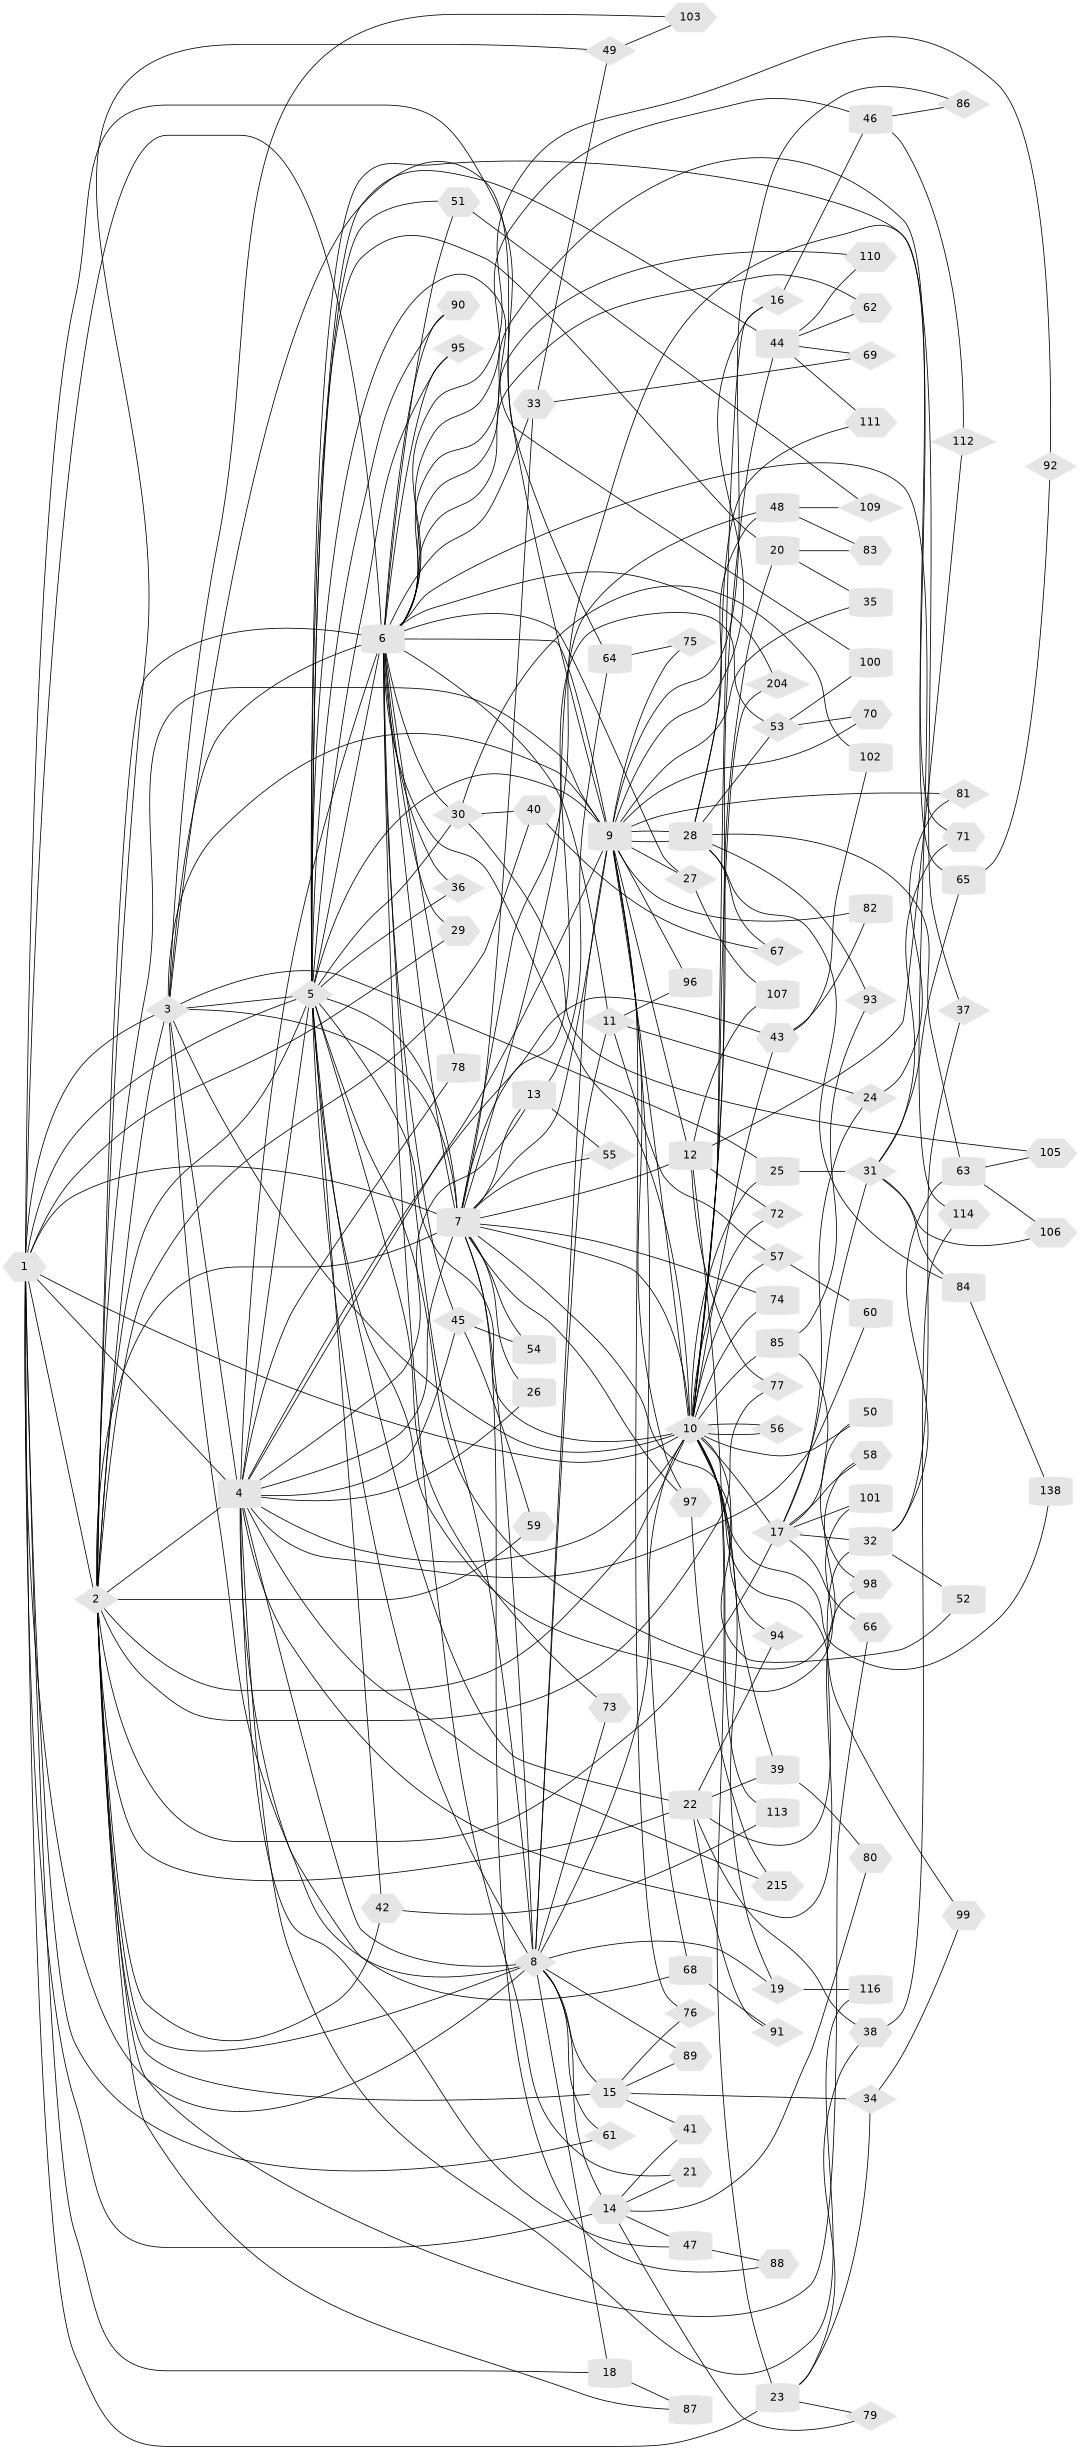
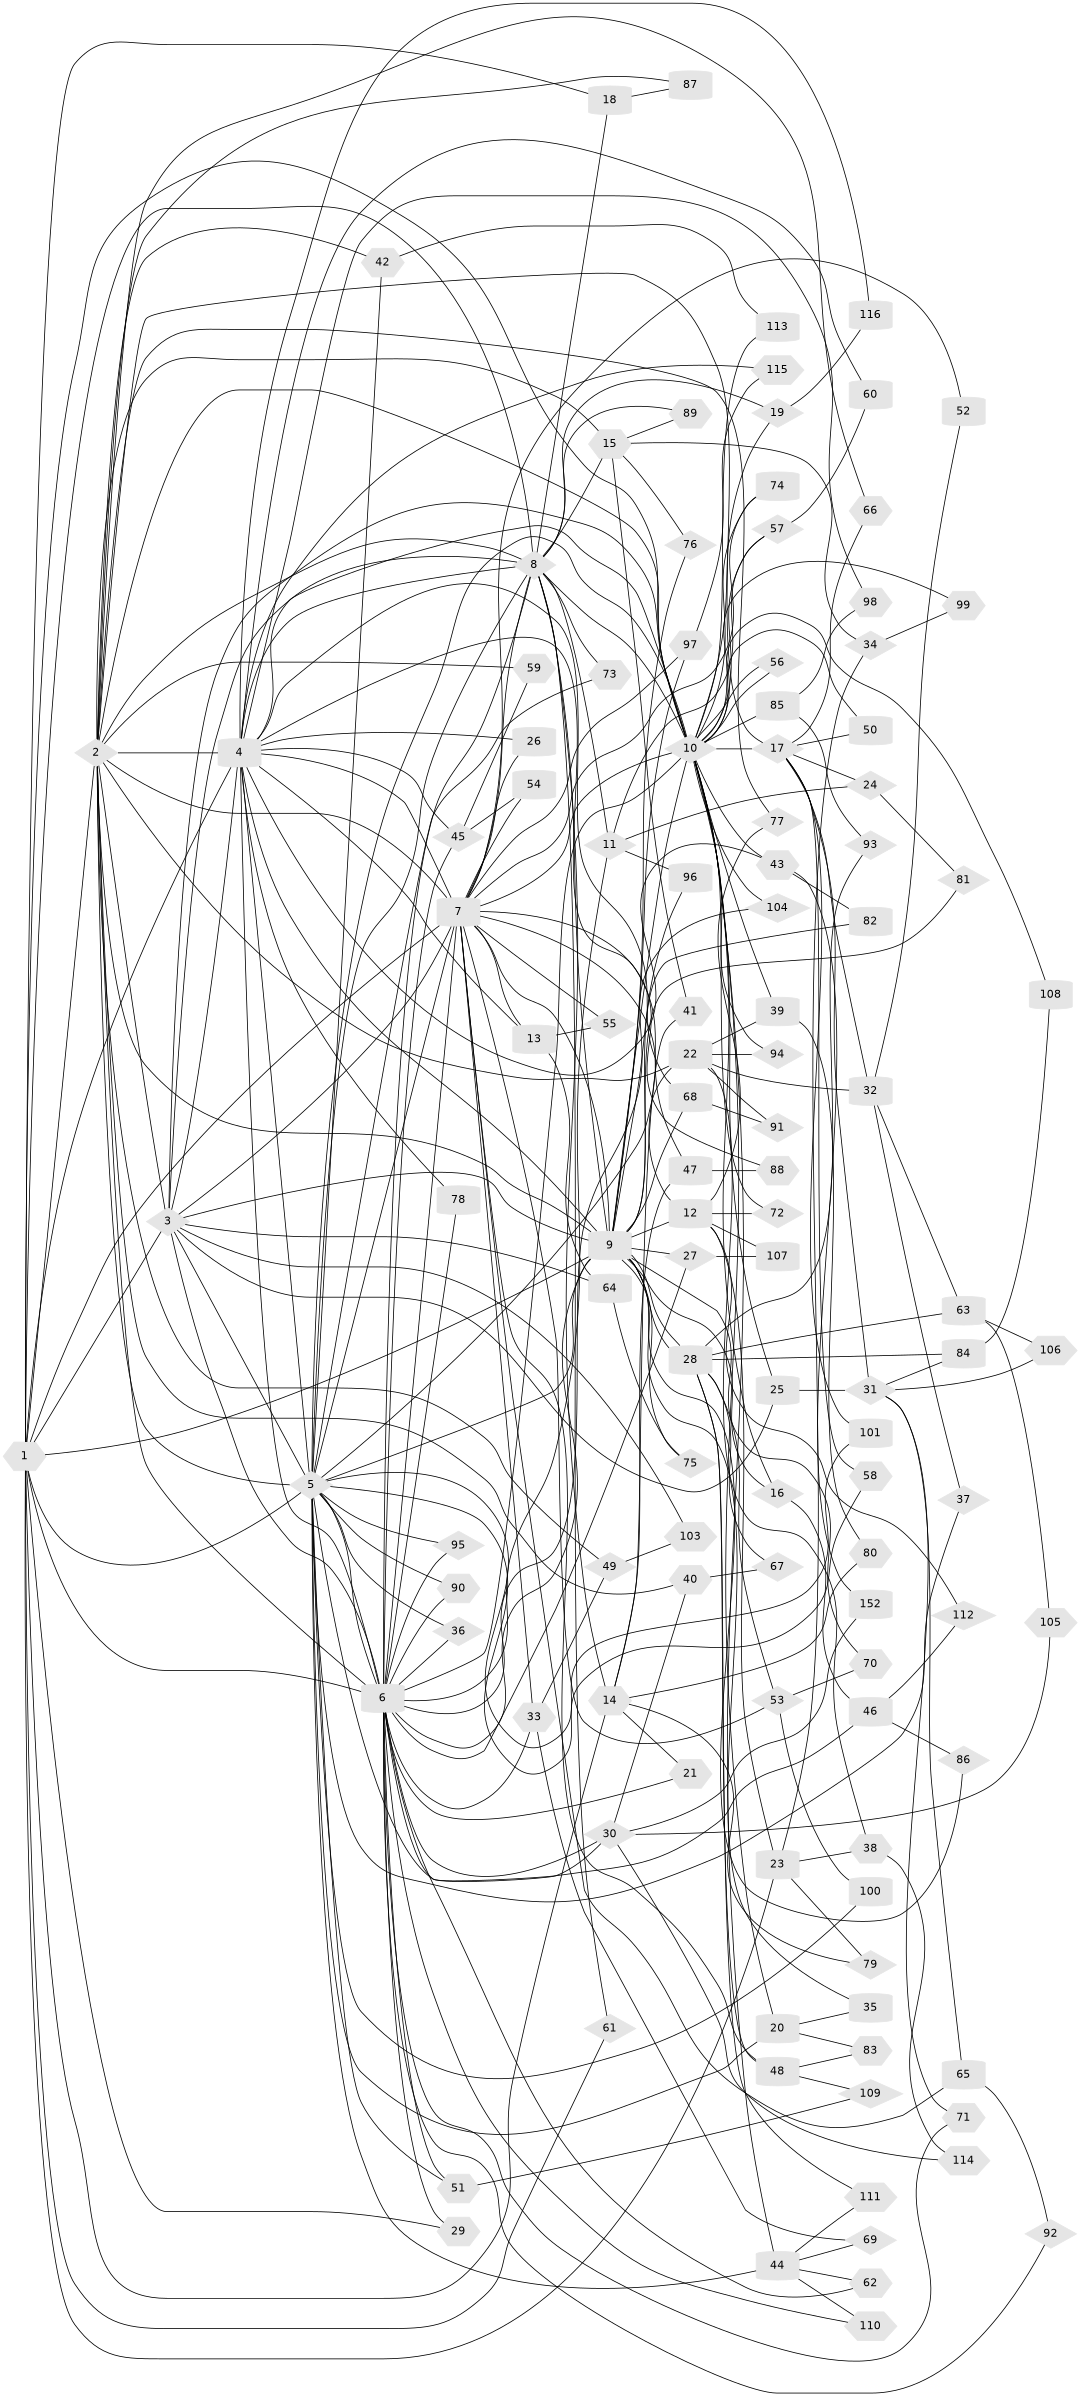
edge "6" -- "114": now "30" -- "114"
node "204": label "204" -> "104"
node "102": label "102" -> "152"
node "138": label "138" -> "108"
node "215": label "215" -> "115"
